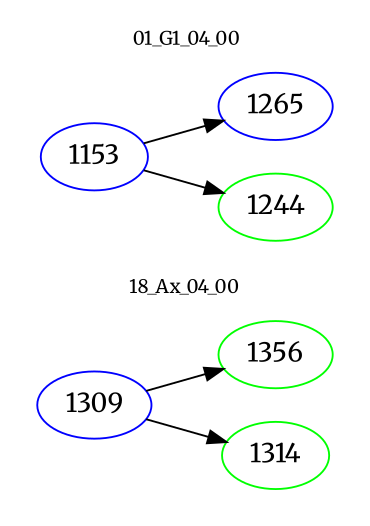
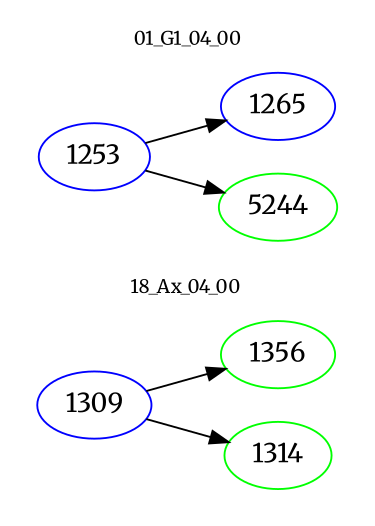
node "1153": label "1153" -> "1253"
node "1244": label "1244" -> "5244"
